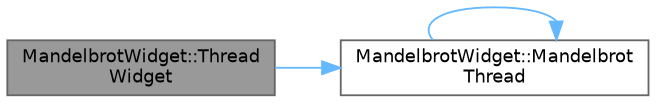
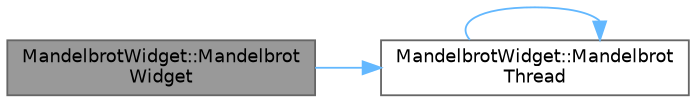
node "MandelbrotWidget::Thread Widget": label "MandelbrotWidget::Thread Widget" -> "MandelbrotWidget::Mandelbrot Widget"
